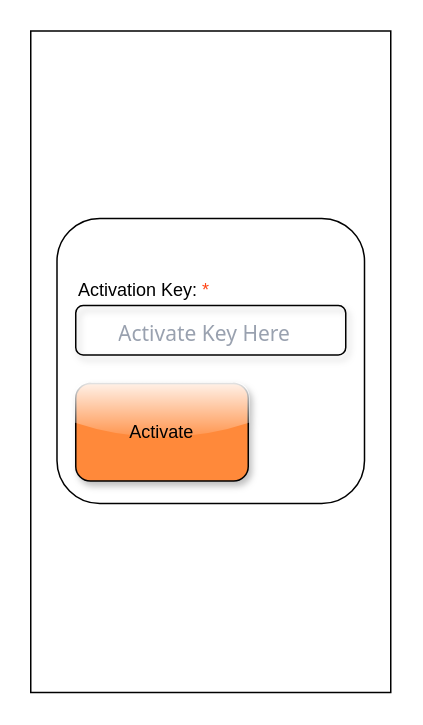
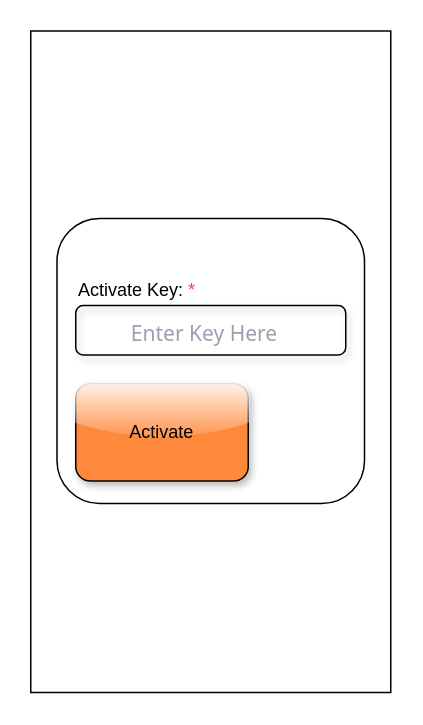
node "Activation Key: *": label "Activation Key: *" -> "Activate Key: *"
node "Activate Key Here": label "Activate Key Here" -> "Enter Key Here"
